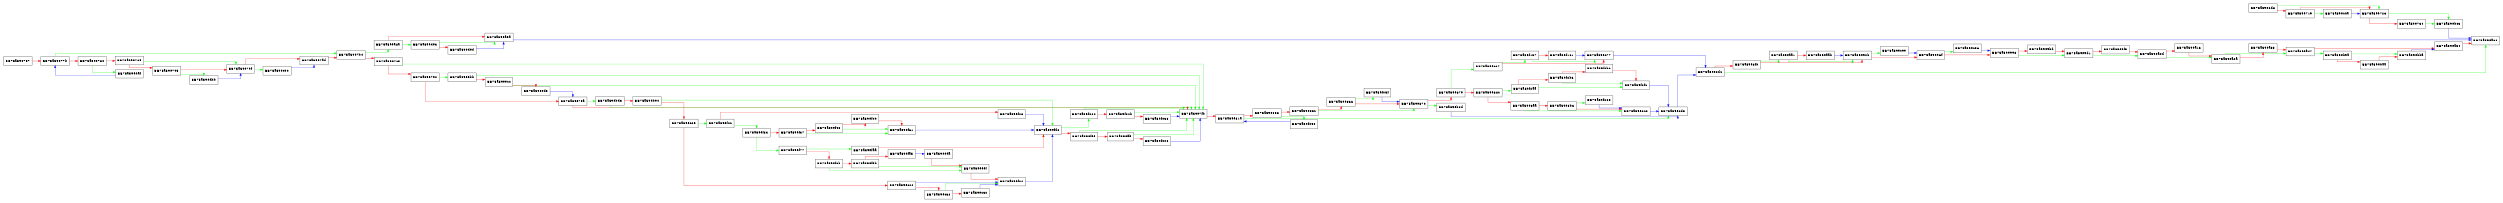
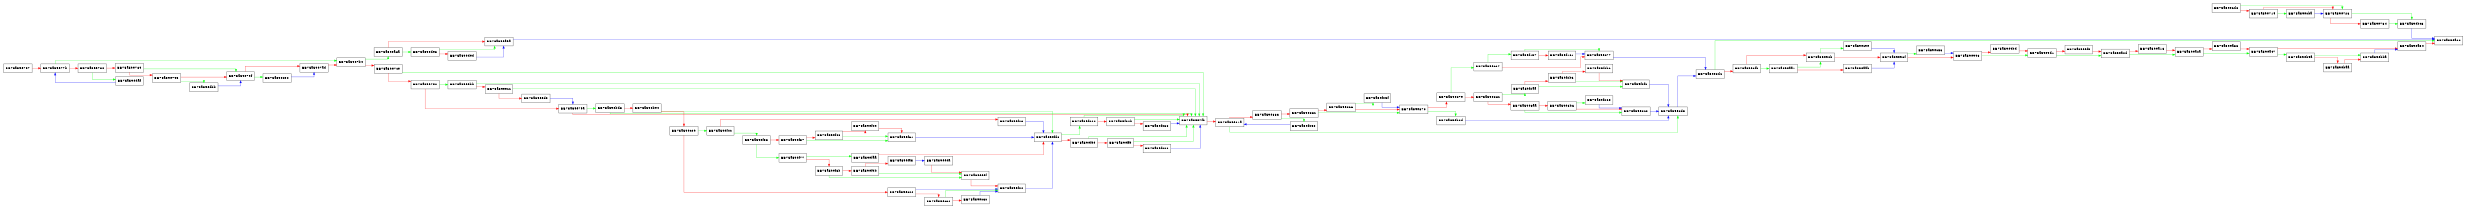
edge "BB75a59eaab" -> "BB75a59e90b": now "BB75a59eaab" -> "BB75a59e96f"
